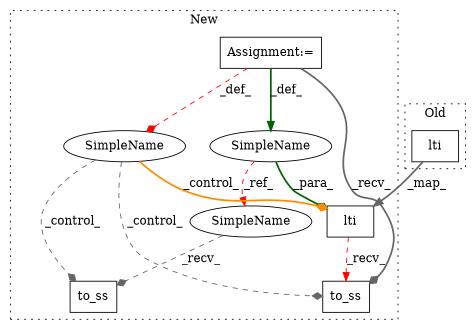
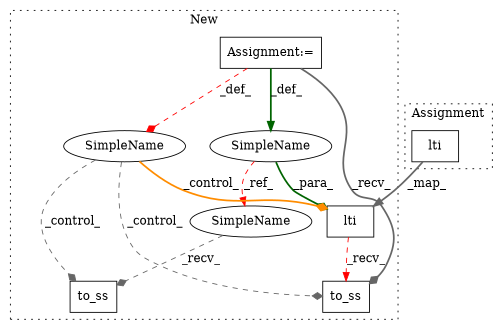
cluster "Old": label "Old" -> "Assignment"
